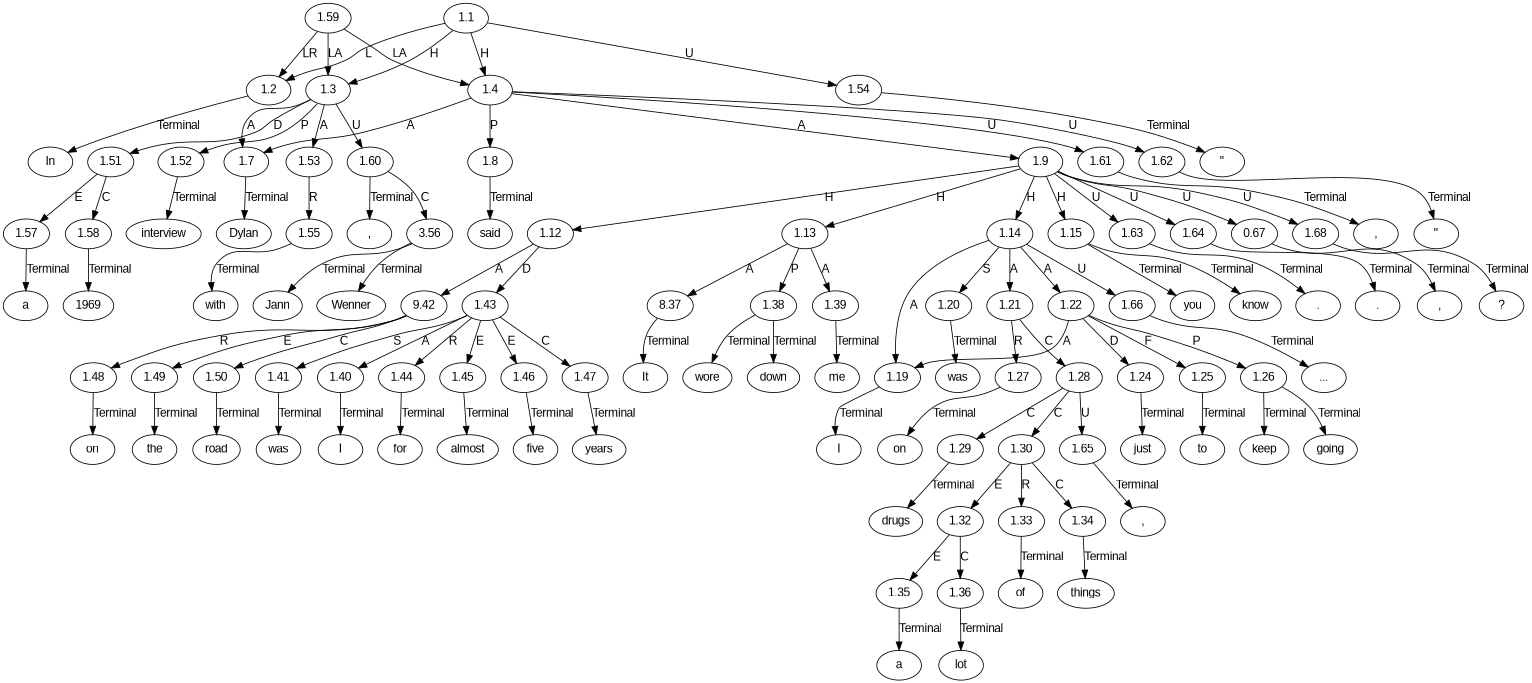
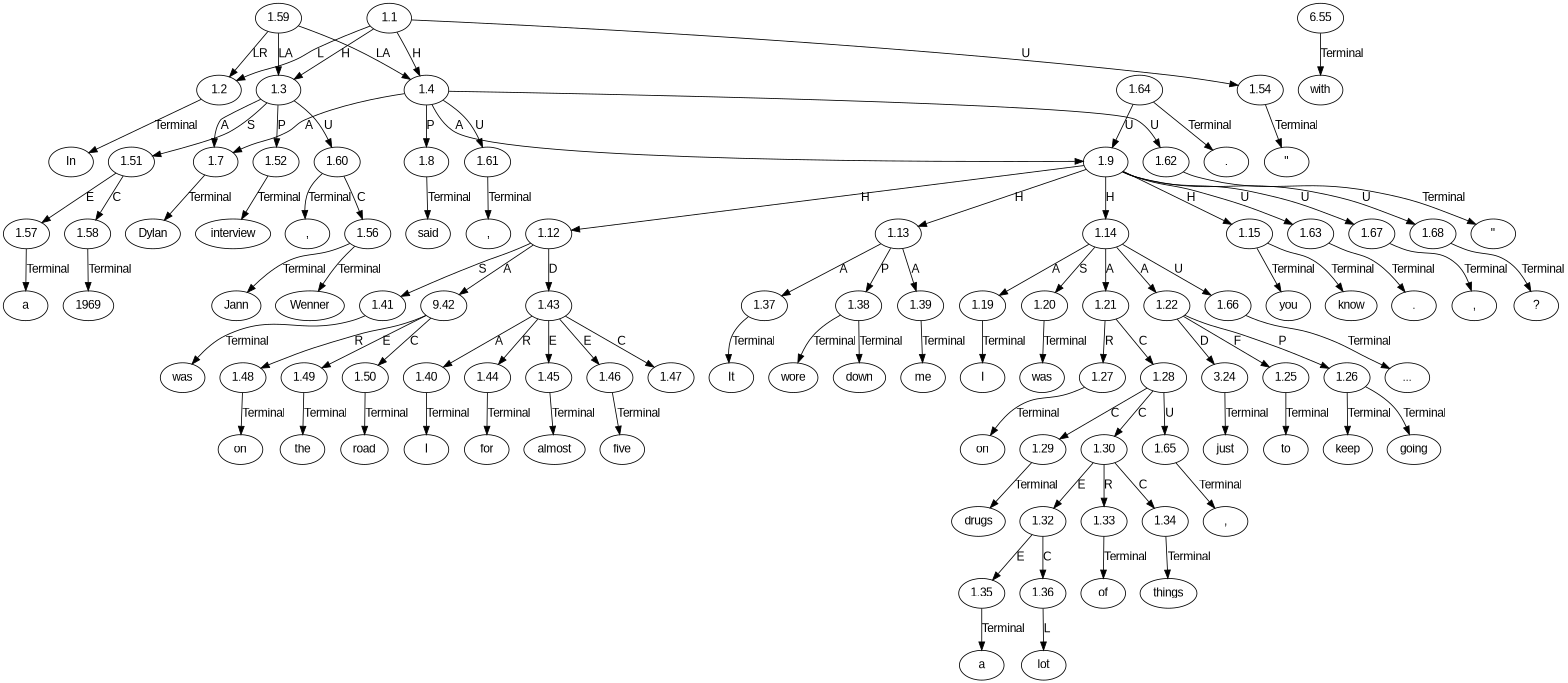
edge "1.3" -> "1.51": label "D" -> "S"
node "1.53": removed
edge "1.9" -> "1.64": reversed
node "1.55": label "1.55" -> "6.55"
node "3.56": label "3.56" -> "1.56"
node "0.67": label "0.67" -> "1.67"
node "8.37": label "8.37" -> "1.37"
edge "1.43" -> "1.41": now "1.12" -> "1.41"
edge "1.22" -> "1.19": removed, label "A"
node "1.24": label "1.24" -> "3.24"
node "years": removed
edge "1.36" -> "lot": label "Terminal" -> "L"
